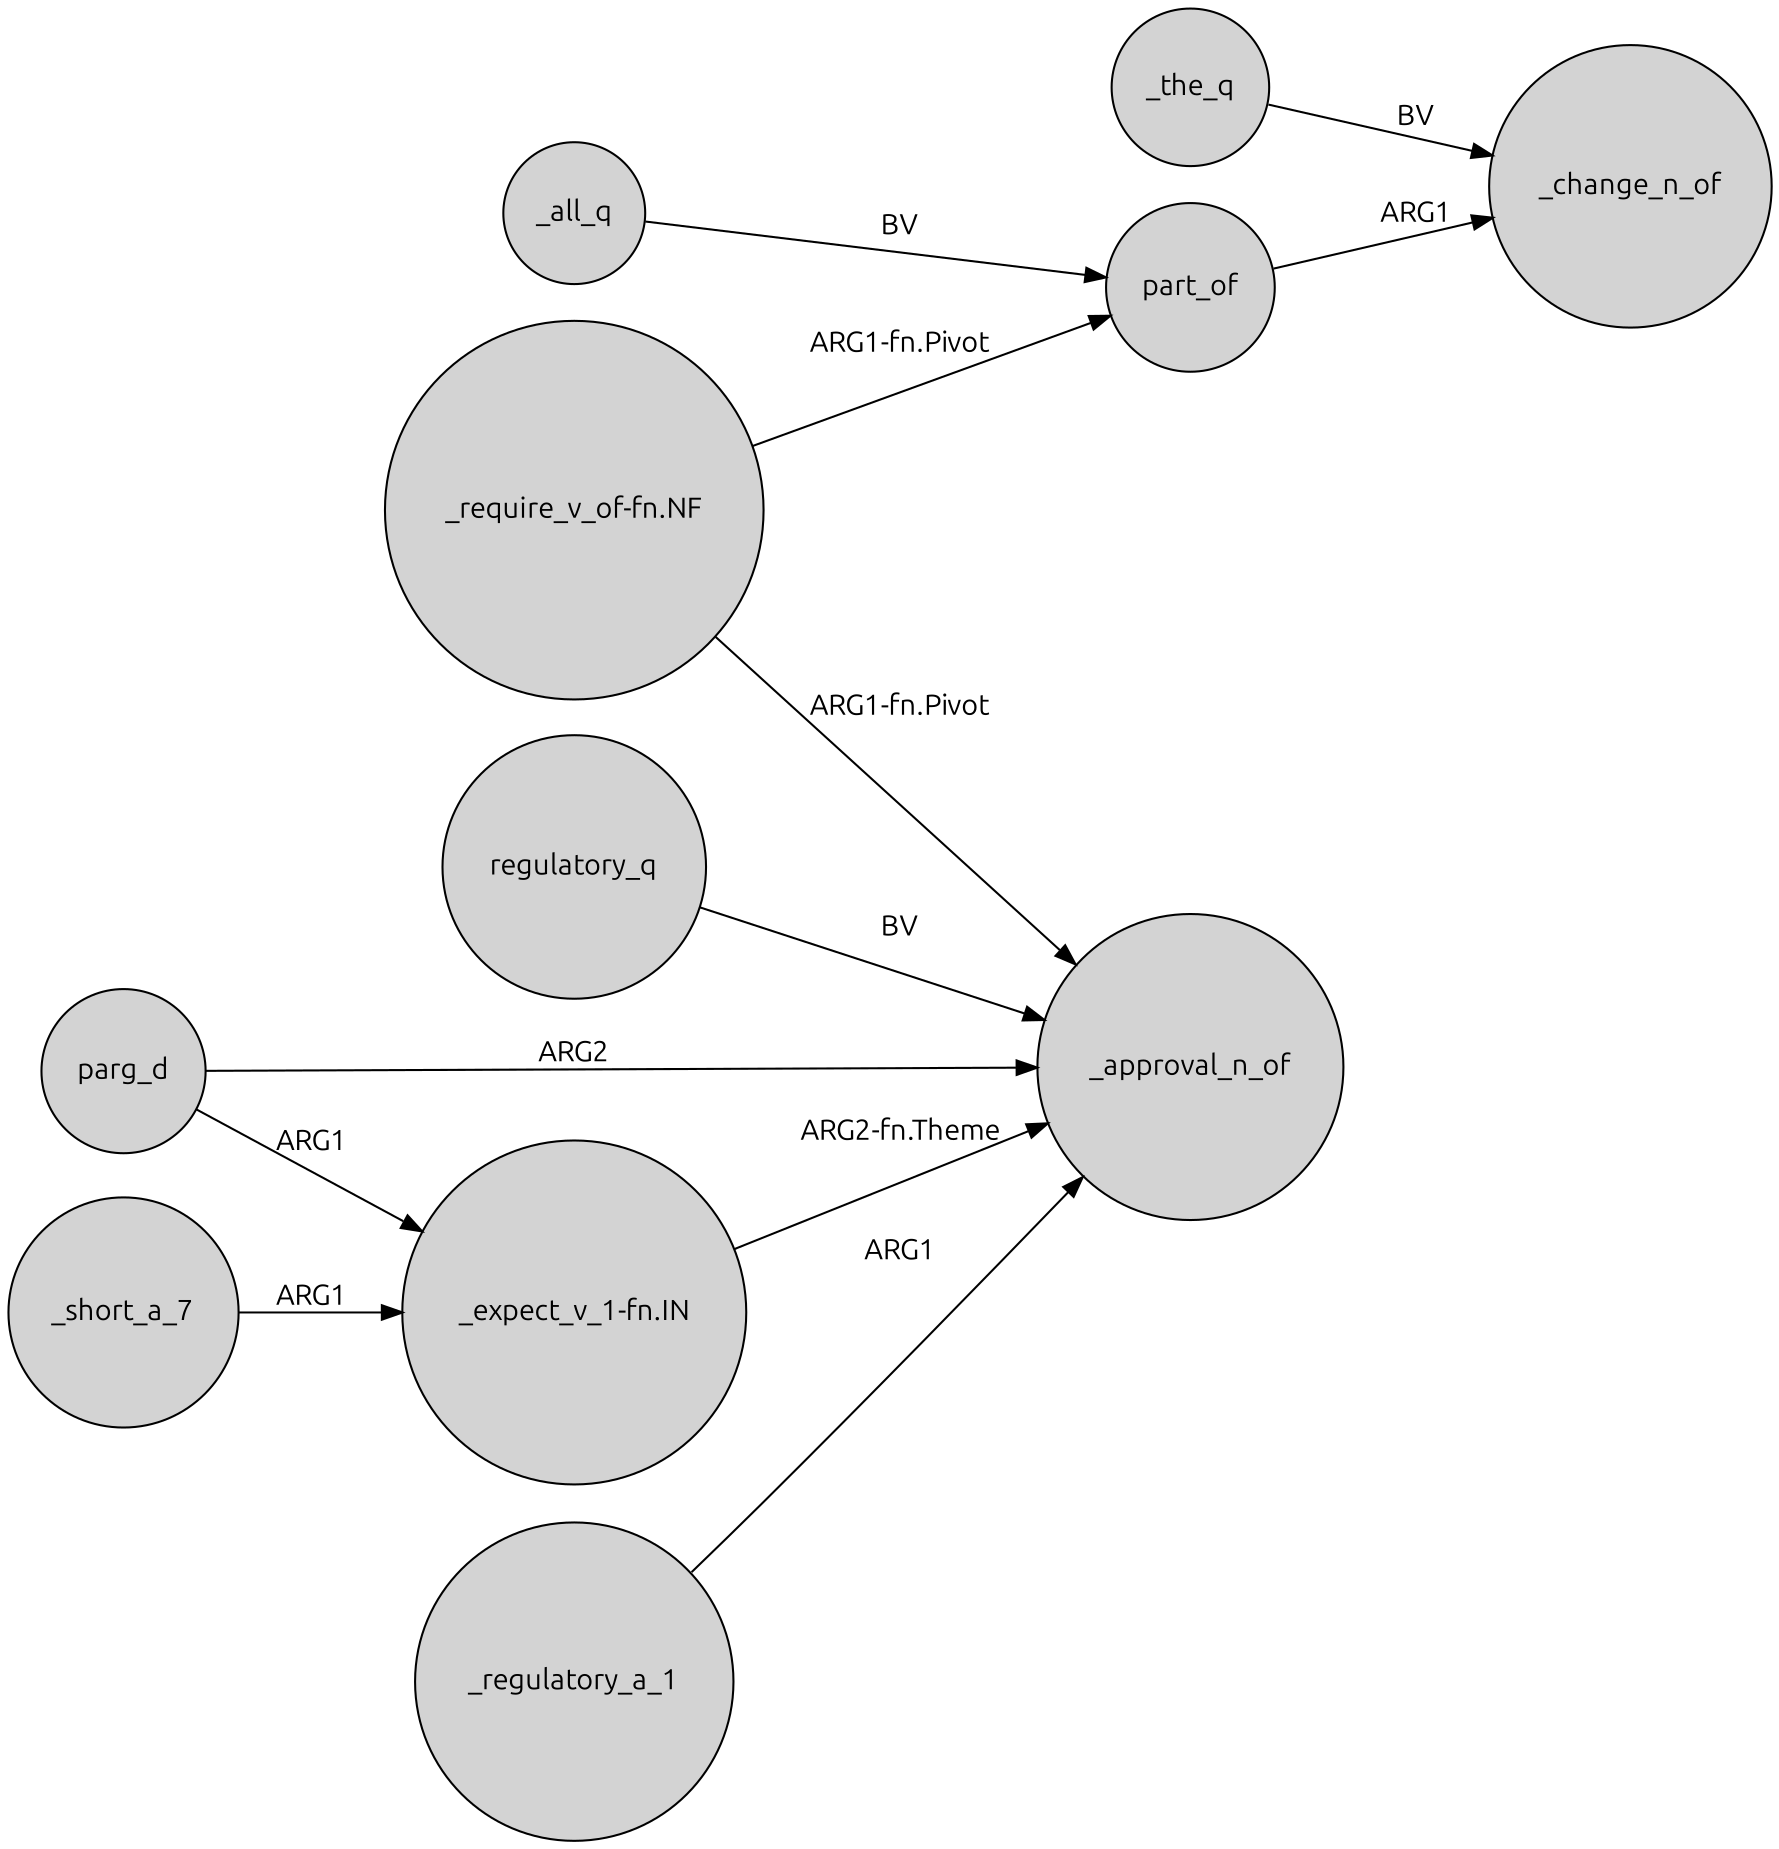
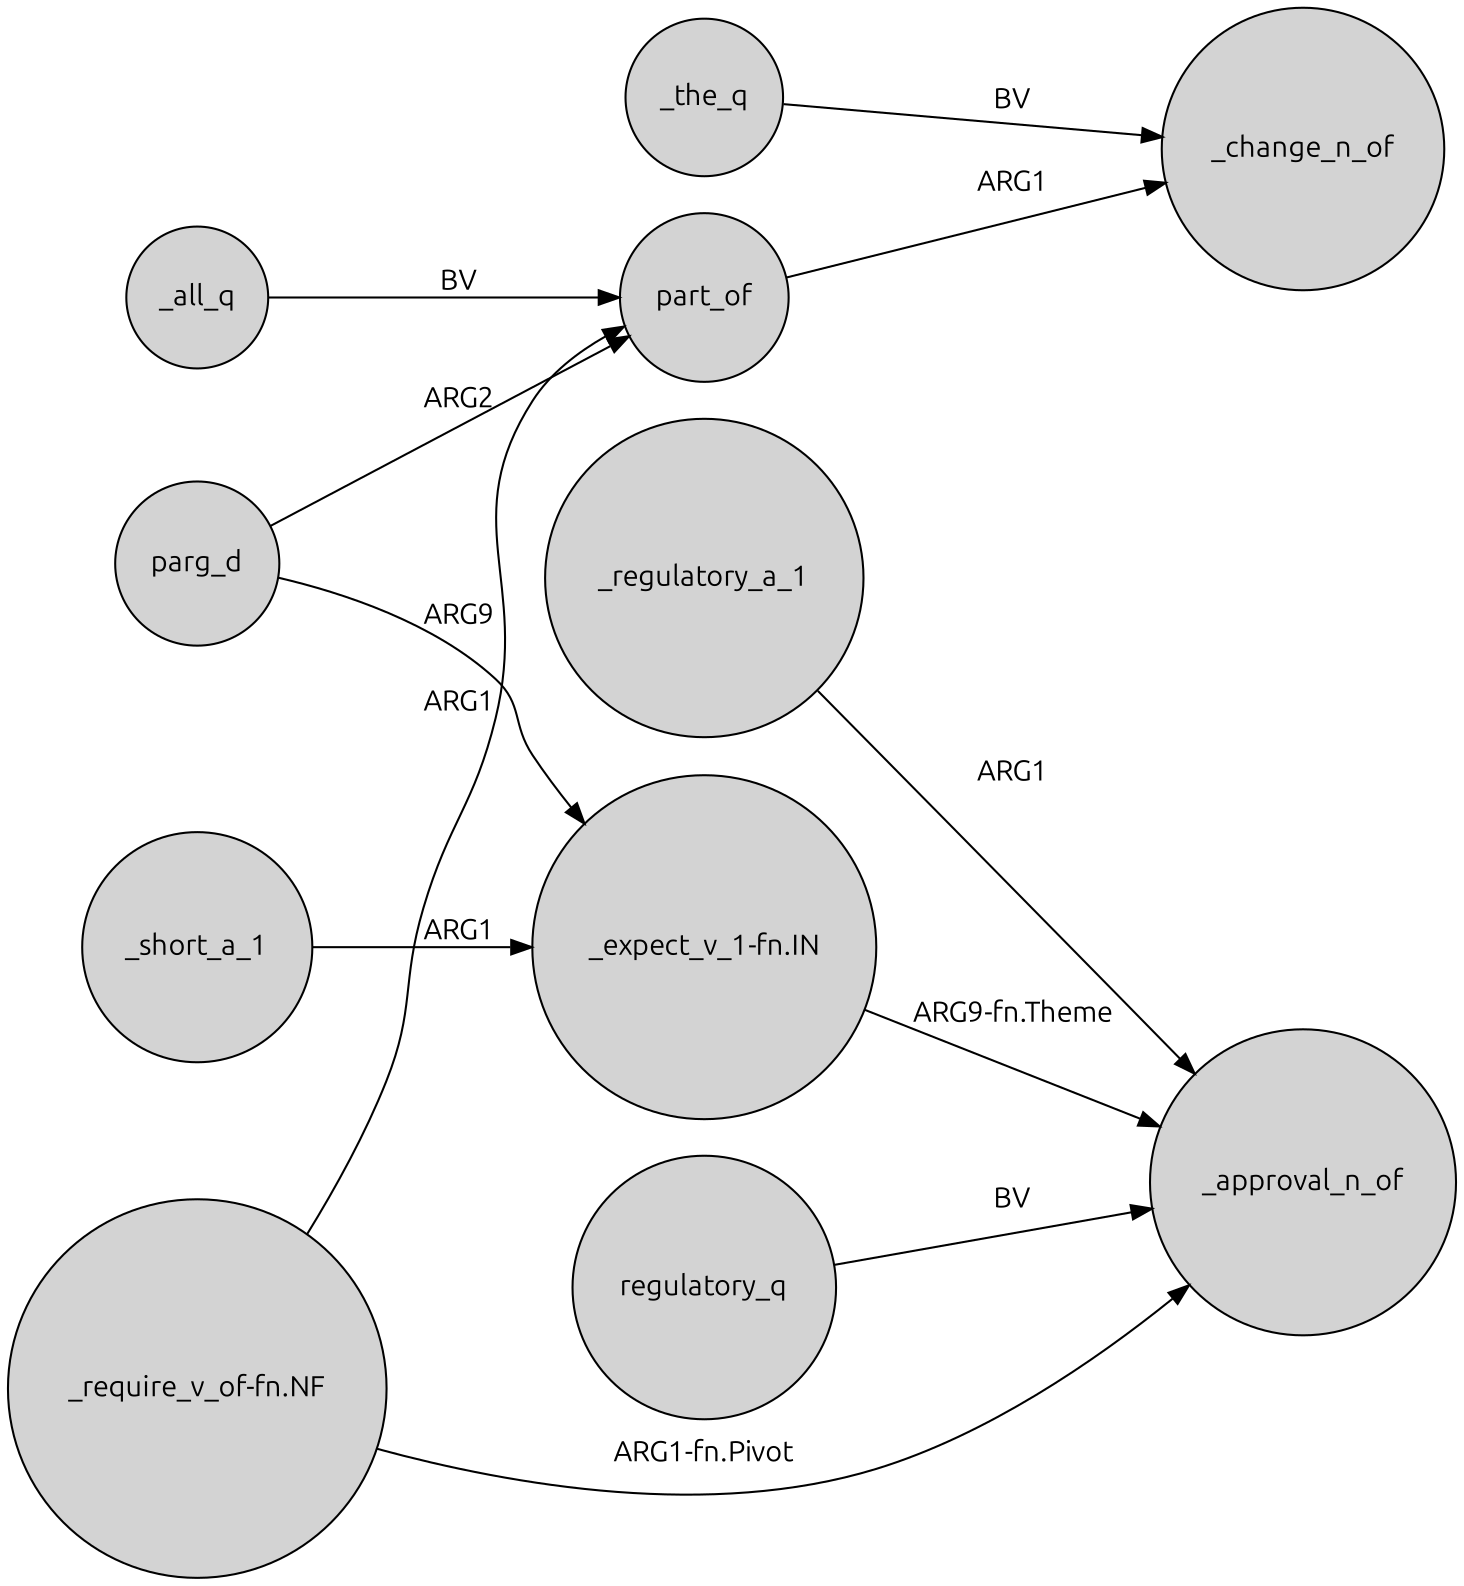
edge "_require_v_of-fn.NF" -> "part_of": label "ARG1-fn.Pivot" -> "ARG1"
edge "parg_d" -> "_approval_n_of": now "parg_d" -> "part_of"
edge "_expect_v_1-fn.IN" -> "_approval_n_of": label "ARG2-fn.Theme" -> "ARG9-fn.Theme"
edge "parg_d" -> "_expect_v_1-fn.IN": label "ARG1" -> "ARG9"
node "_short_a_7": label "_short_a_7" -> "_short_a_1"
